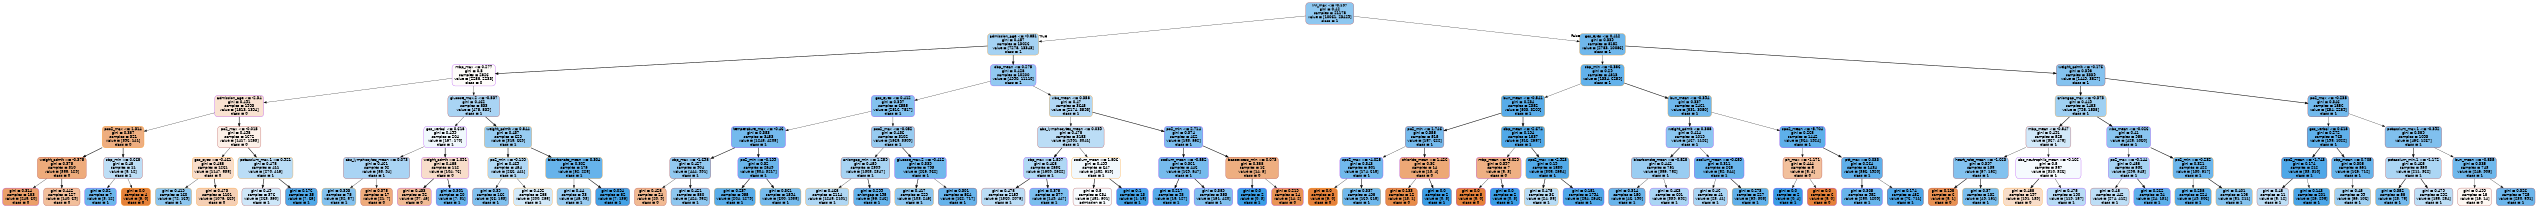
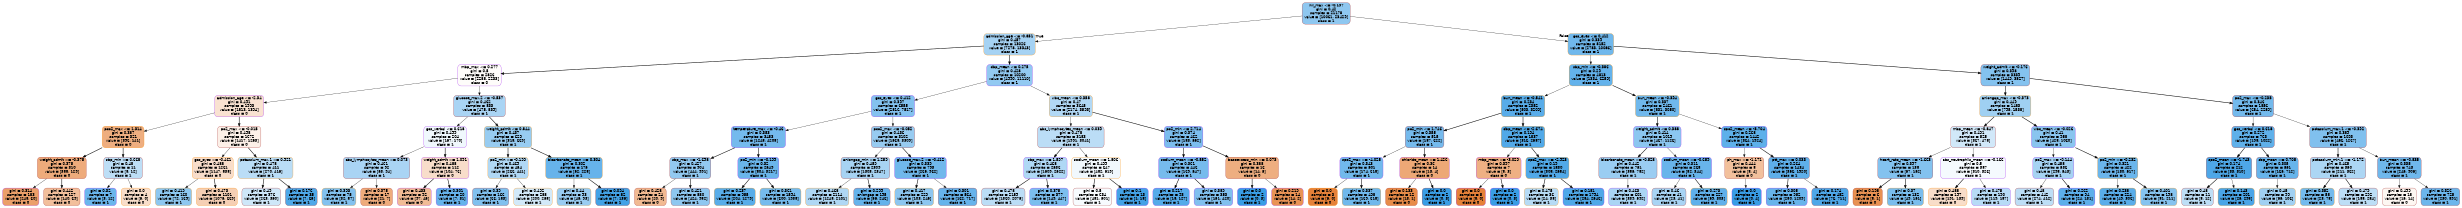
node "gini = 0.0 samples = 4 value = [5, 0] class = 0": fillcolor #e58139 -> #f8ddca
node "gini = 0.5 samples = 634 value = [481, 501] admission = 1": label "gini = 0.5 samples = 634 value = [481, 501] admission = 1" -> "gini = 0.5 samples = 634 value = [481, 501] class = 1"
node "gini = 0.314 samples = 150 value = [46, 190] class = 1": removed
node "gini = 0.0 samples = 6 value = [8, 0] class = 0": removed
